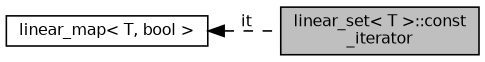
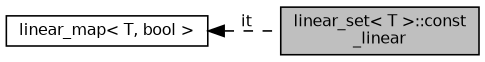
node "linear_set< T >::const _iterator": label "linear_set< T >::const _iterator" -> "linear_set< T >::const _linear"
